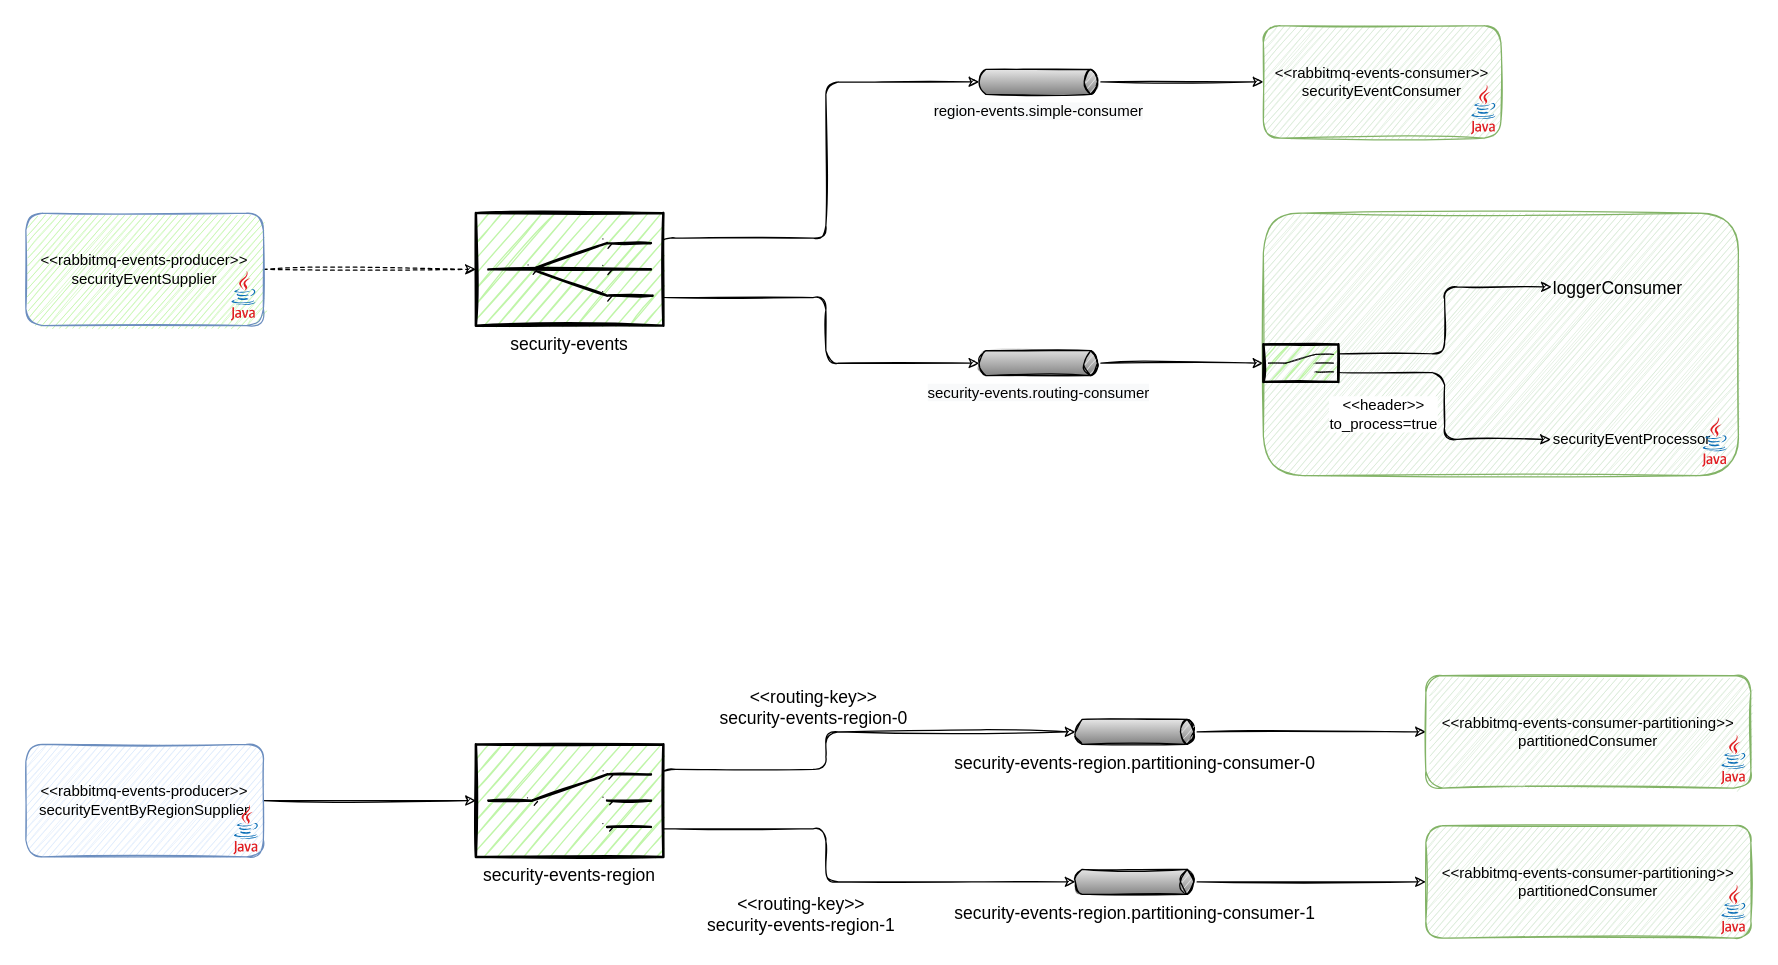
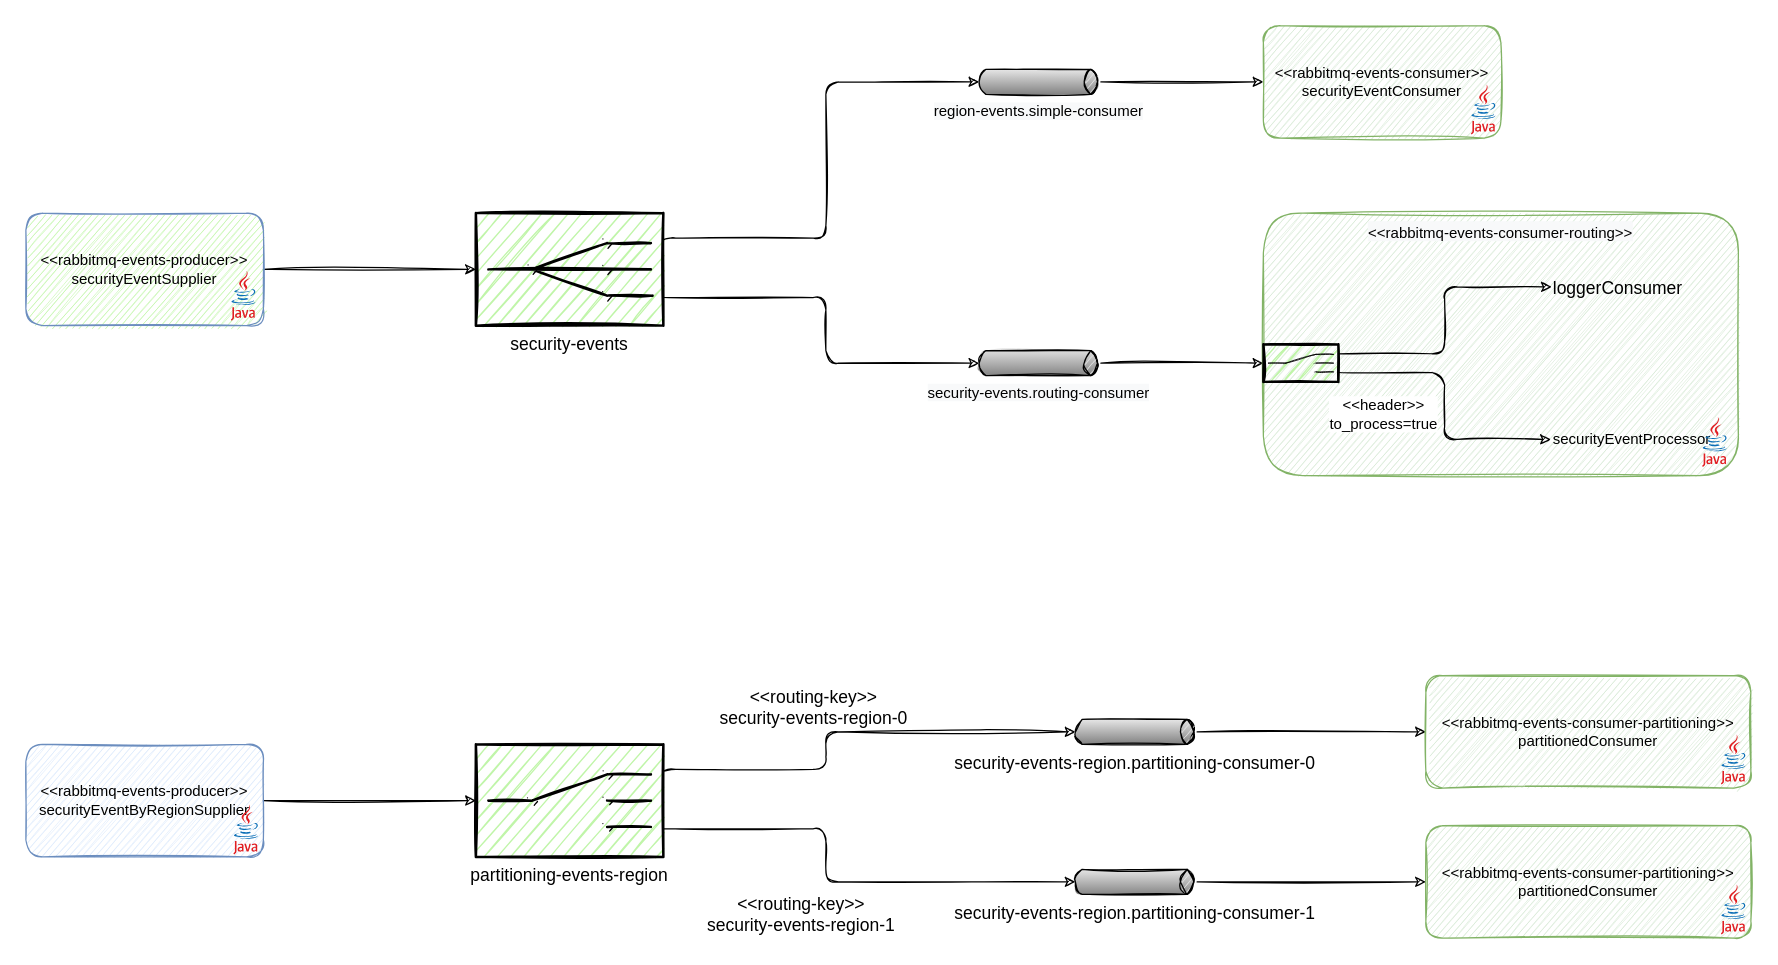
node "<<rabbitmq-events-consumer-routing>>": added
edge "<<rabbitmq-events-producer>> securityEventSupplier" -> "security-events": style dashed -> solid
node "security-events-region": label "security-events-region" -> "partitioning-events-region"
